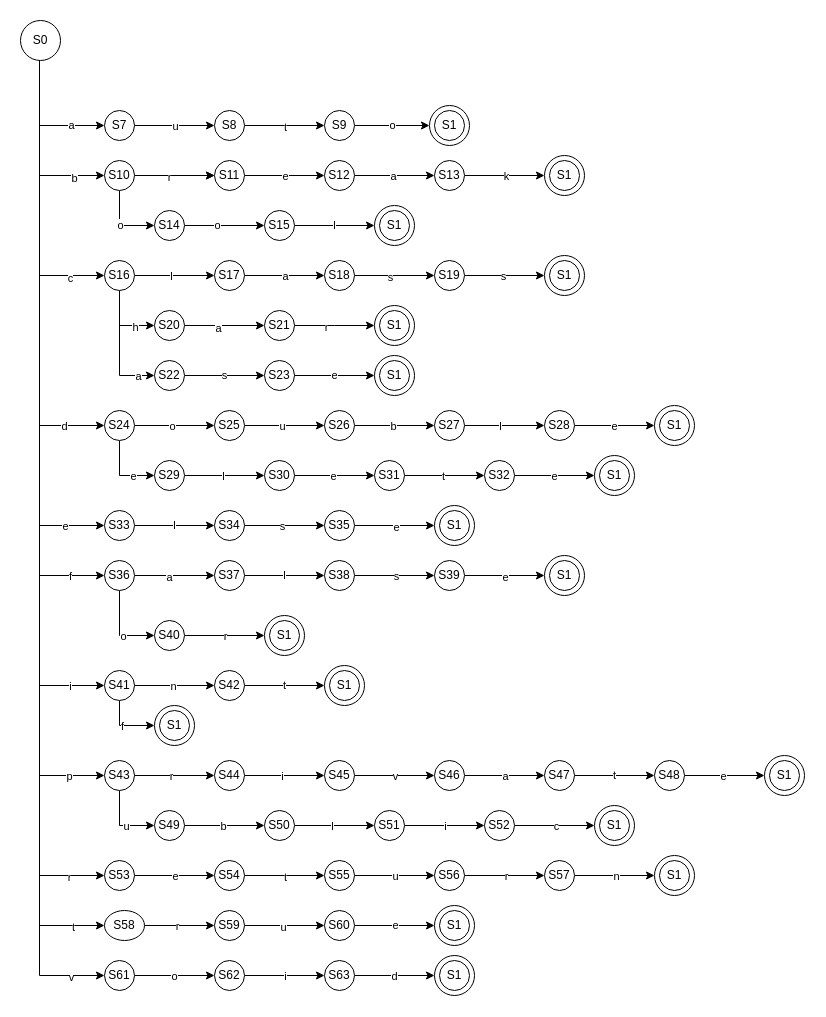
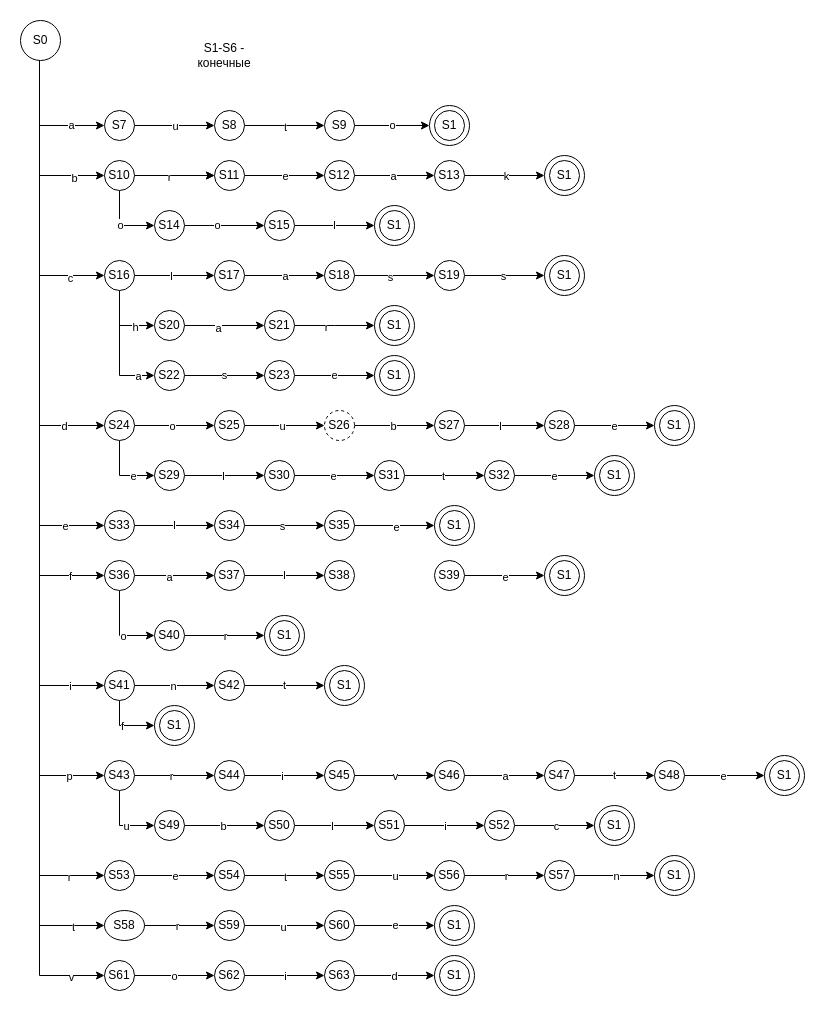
node "S1-S6 - конечные": added
node "S26": style solid -> dashed
edge "S38" -> "S39": removed, label "s"
